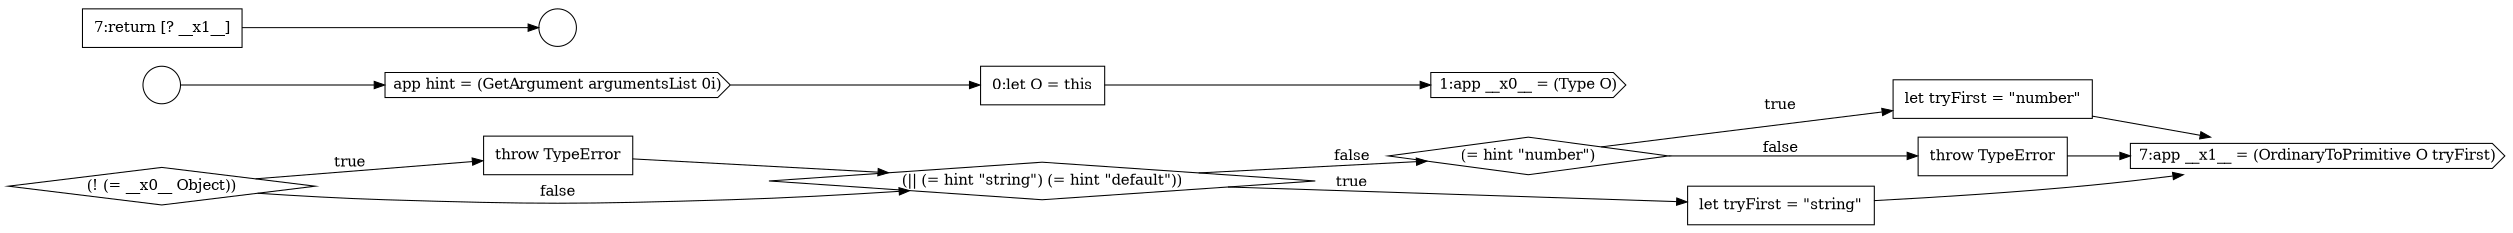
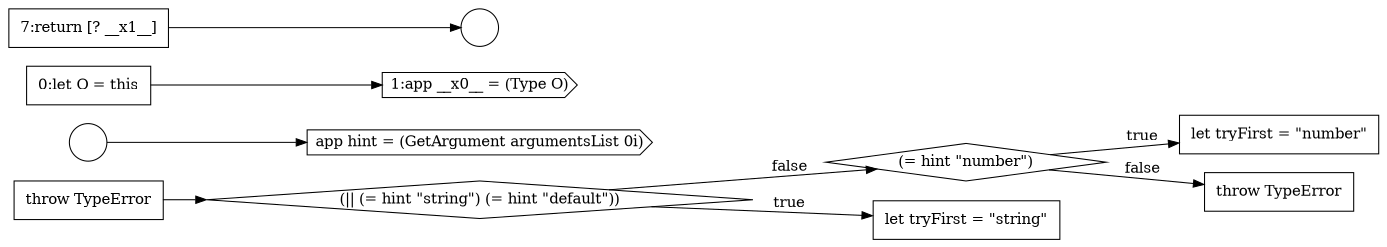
edge "app hint = (GetArgument argumentsList 0i)" -> "0:let O = this": removed
node "7:app __x1__ = (OrdinaryToPrimitive O tryFirst)": removed
node "(! (= __x0__ Object))": removed
